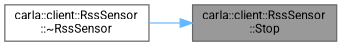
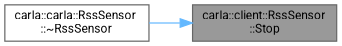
node "carla::client::RssSensor ::~RssSensor": label "carla::client::RssSensor ::~RssSensor" -> "carla::carla::RssSensor ::~RssSensor"
